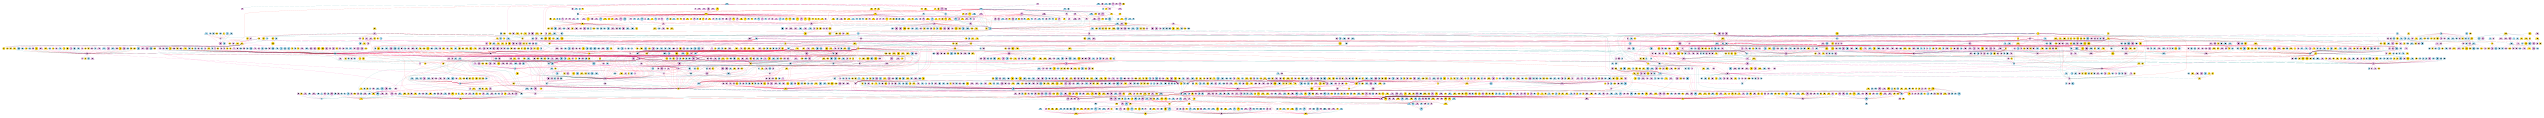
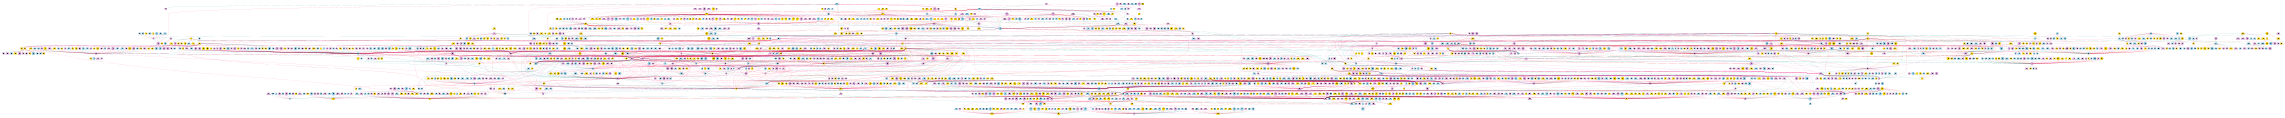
node "2165": fillcolor gold -> plum
node "1837": fillcolor gold -> skyblue
node "1005": added
node "1019": shape note -> circle
node "1384": fillcolor gold -> plum
node "2410": fillcolor plum -> gold
node "2219": removed
node "941": fillcolor skyblue -> gold
node "683": added
node "629": shape circle -> note
node "883": removed
node "2234": removed
node "1415": removed
node "756": added
node "1971": shape circle -> trapezium
node "358": fillcolor skyblue -> gold
node "815": fillcolor skyblue -> gold
node "699": fillcolor skyblue -> gold
node "526": removed
